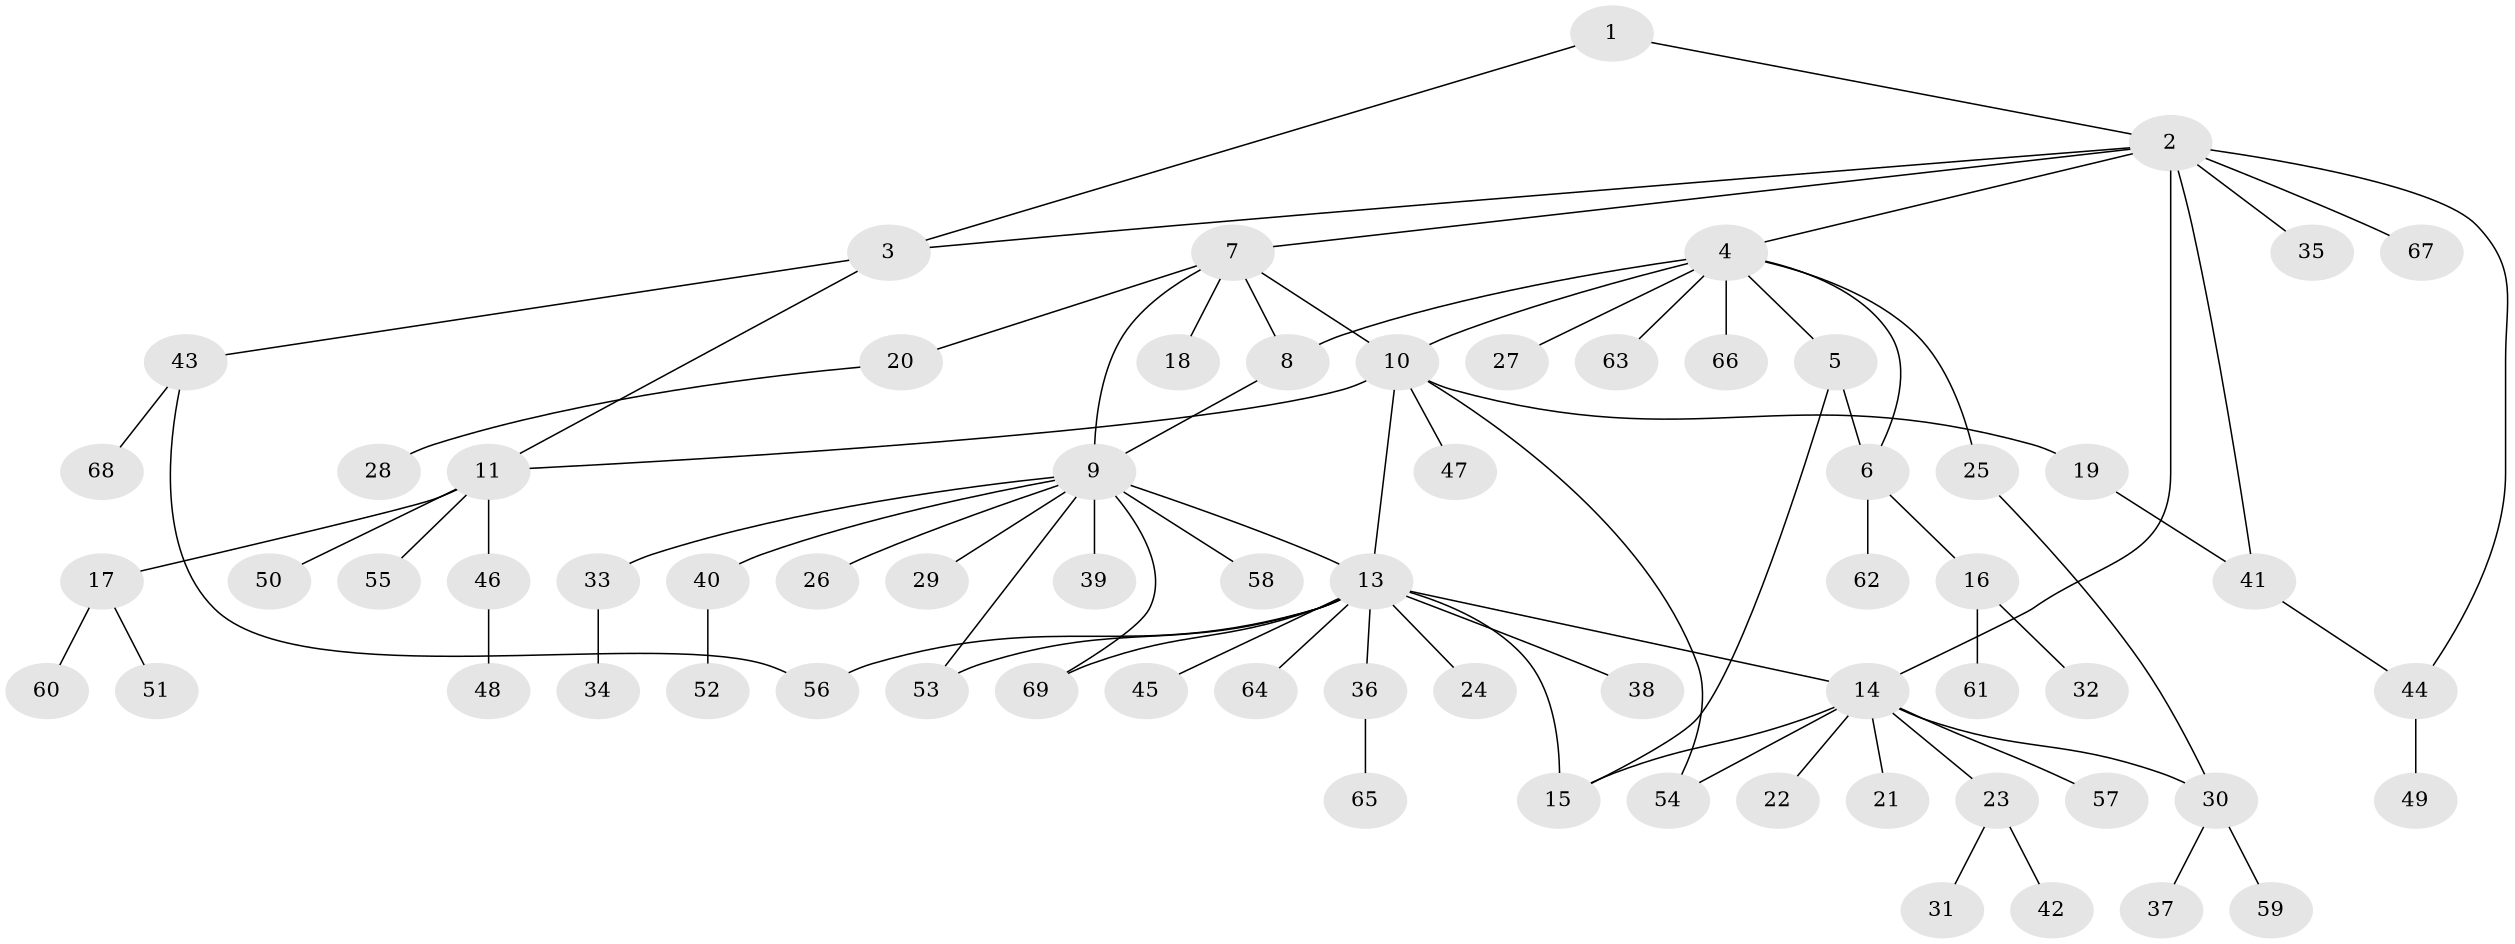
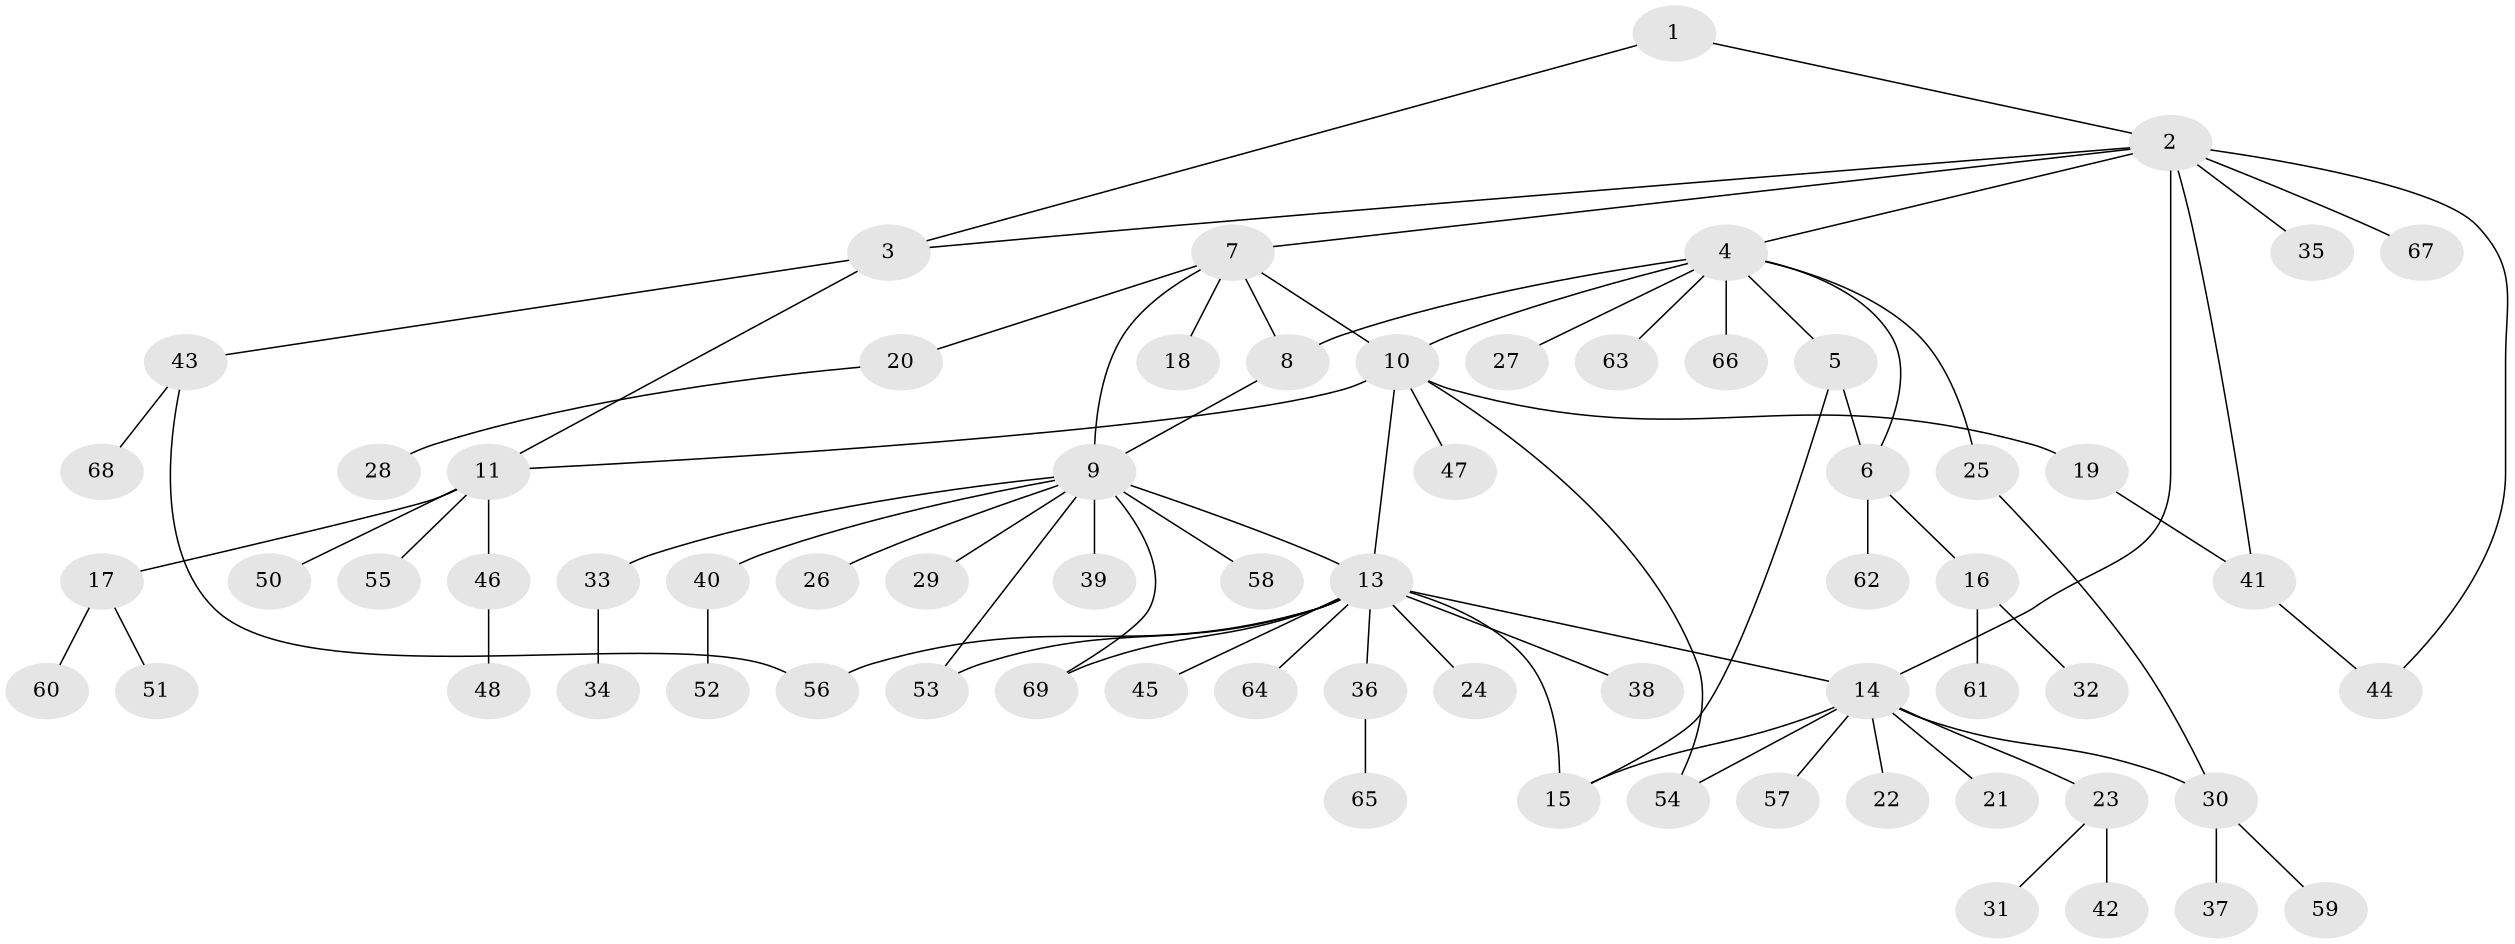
node "49": removed
